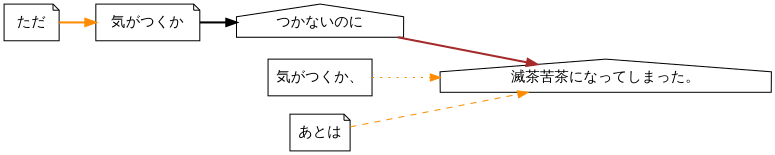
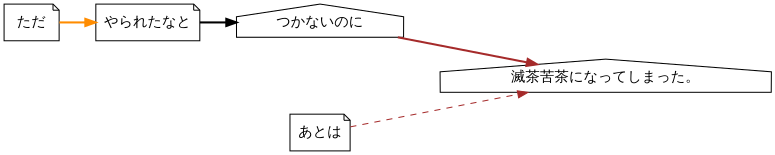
node "気がつくか": label "気がつくか" -> "やられたなと"
node "気がつくか、": removed
edge "あとは" -> "滅茶苦茶になってしまった。": color darkorange -> brown
